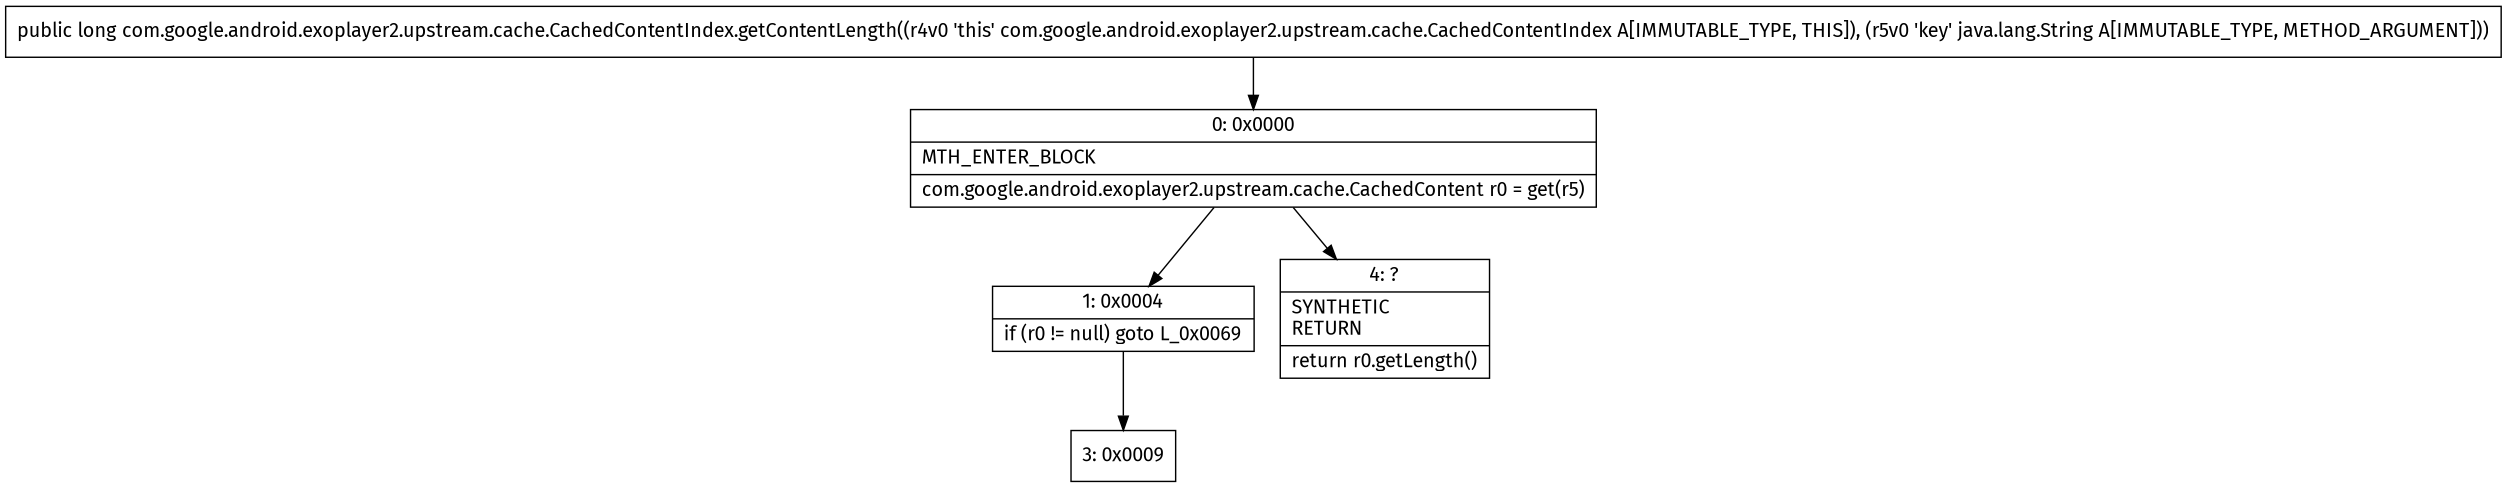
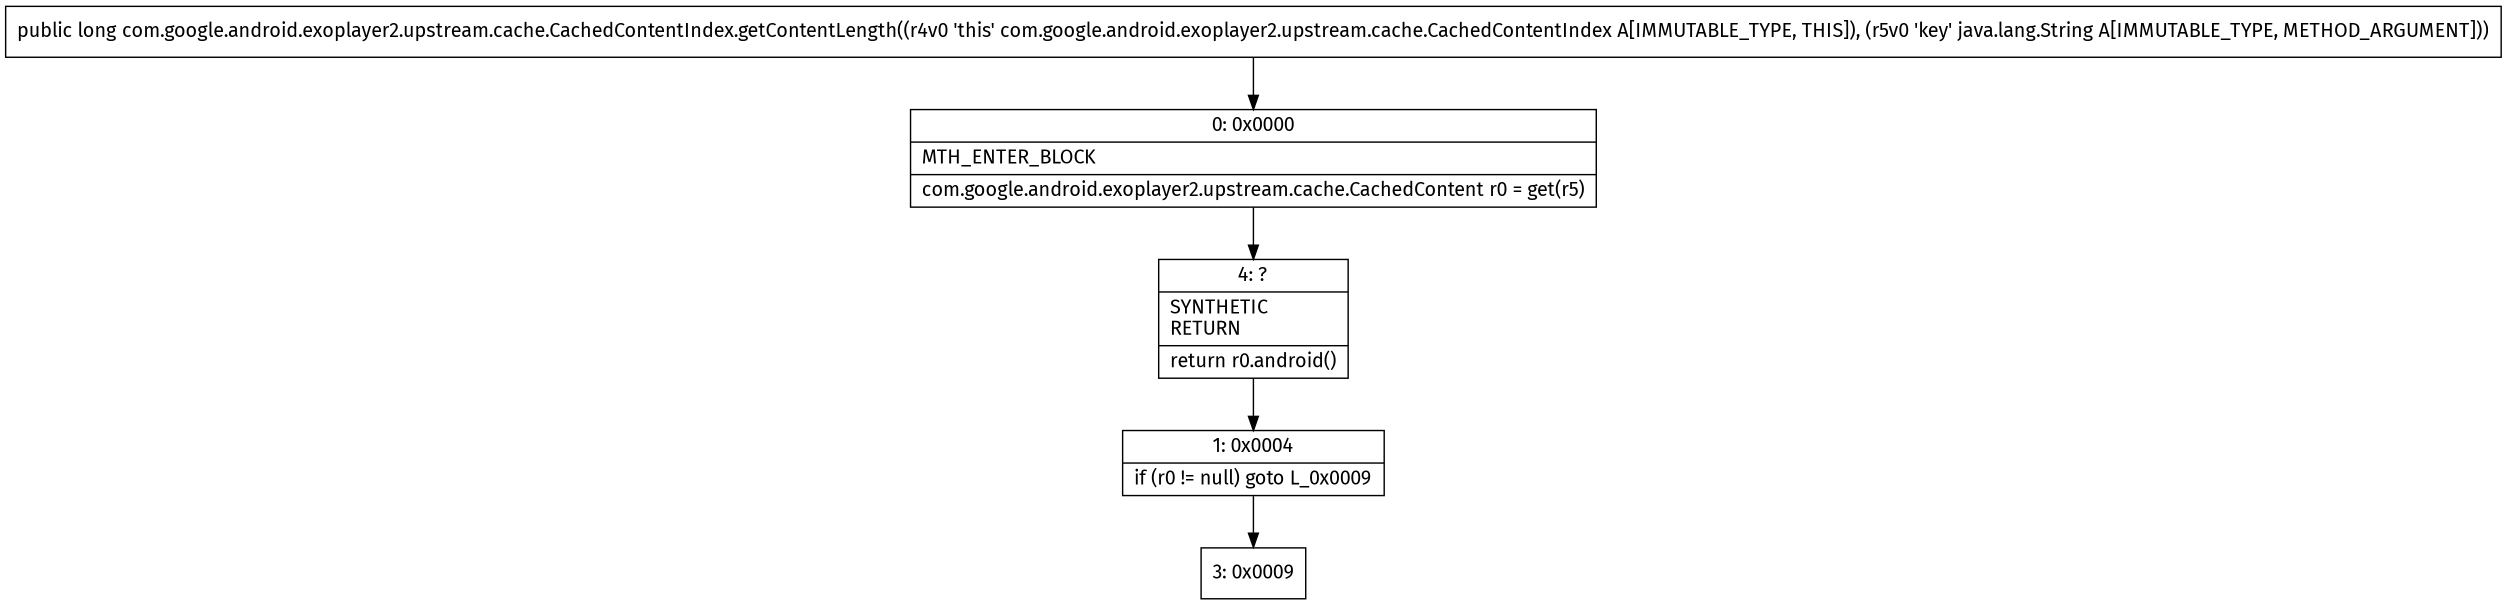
edge "0: 0x0000" -> "1: 0x0004": now "4: ?" -> "1: 0x0004"
node "1: 0x0004": text "if (r0 != null) goto L_0x0069" -> "if (r0 != null) goto L_0x0009"
node "4: ?": text "return r0.getLength()" -> "return r0.android()"
